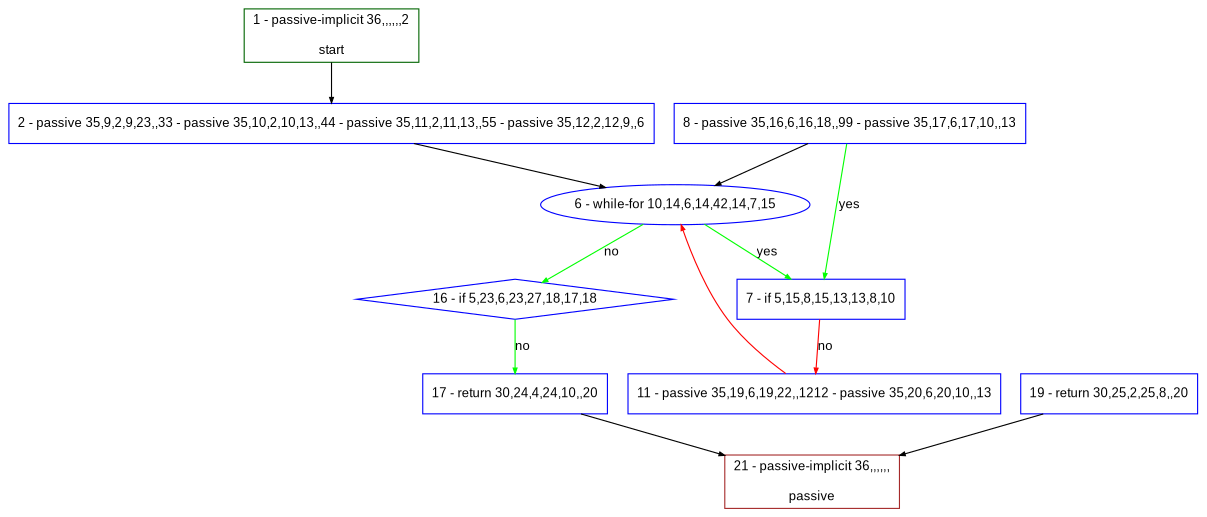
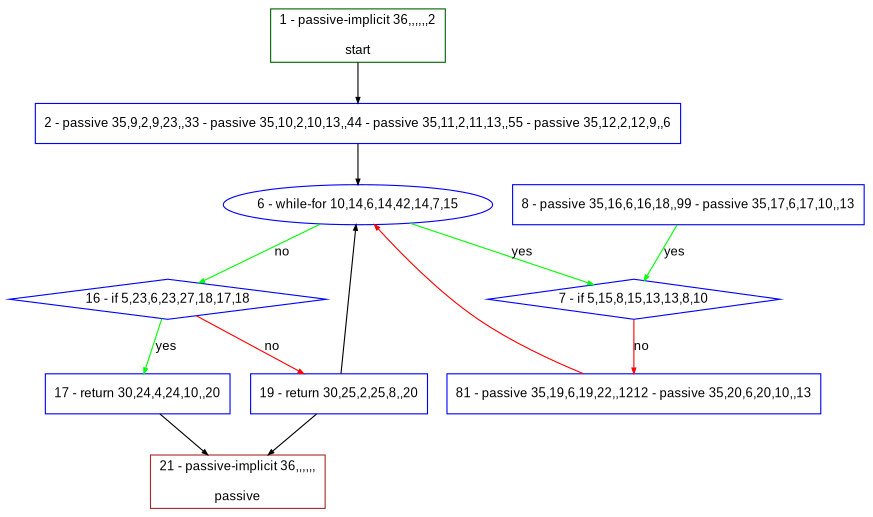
edge "8 - passive 35,16,6,16,18,,99 - passive 35,17,6,17,10,,13" -> "6 - while-for 10,14,6,14,42,14,7,15": now "19 - return 30,25,2,25,8,,20" -> "6 - while-for 10,14,6,14,42,14,7,15"
node "7 - if 5,15,8,15,13,13,8,10": shape box -> diamond
edge "16 - if 5,23,6,23,27,18,17,18" -> "19 - return 30,25,2,25,8,,20": added, label "no"
edge "16 - if 5,23,6,23,27,18,17,18" -> "17 - return 30,24,4,24,10,,20": label "no" -> "yes"
node "11 - passive 35,19,6,19,22,,1212 - passive 35,20,6,20,10,,13": label "11 - passive 35,19,6,19,22,,1212 - passive 35,20,6,20,10,,13" -> "81 - passive 35,19,6,19,22,,1212 - passive 35,20,6,20,10,,13"
